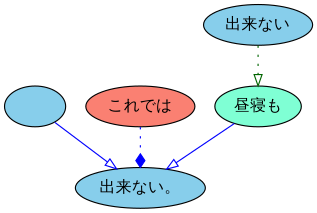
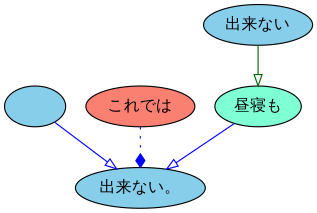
edge "出来ない" -> "昼寝も": style dotted -> solid
